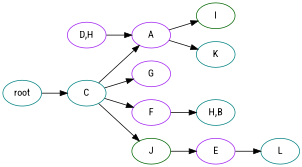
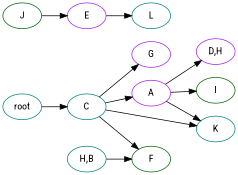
edge "D,H" -> "A": reversed
node "F": color purple -> darkgreen
edge "F" -> "H,B": reversed
edge "C" -> "J": now "C" -> "K"
